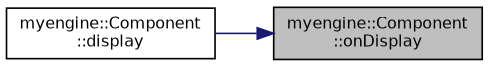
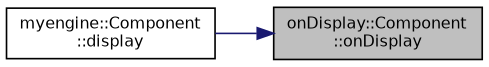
node "myengine::Component ::onDisplay": label "myengine::Component ::onDisplay" -> "onDisplay::Component ::onDisplay"
